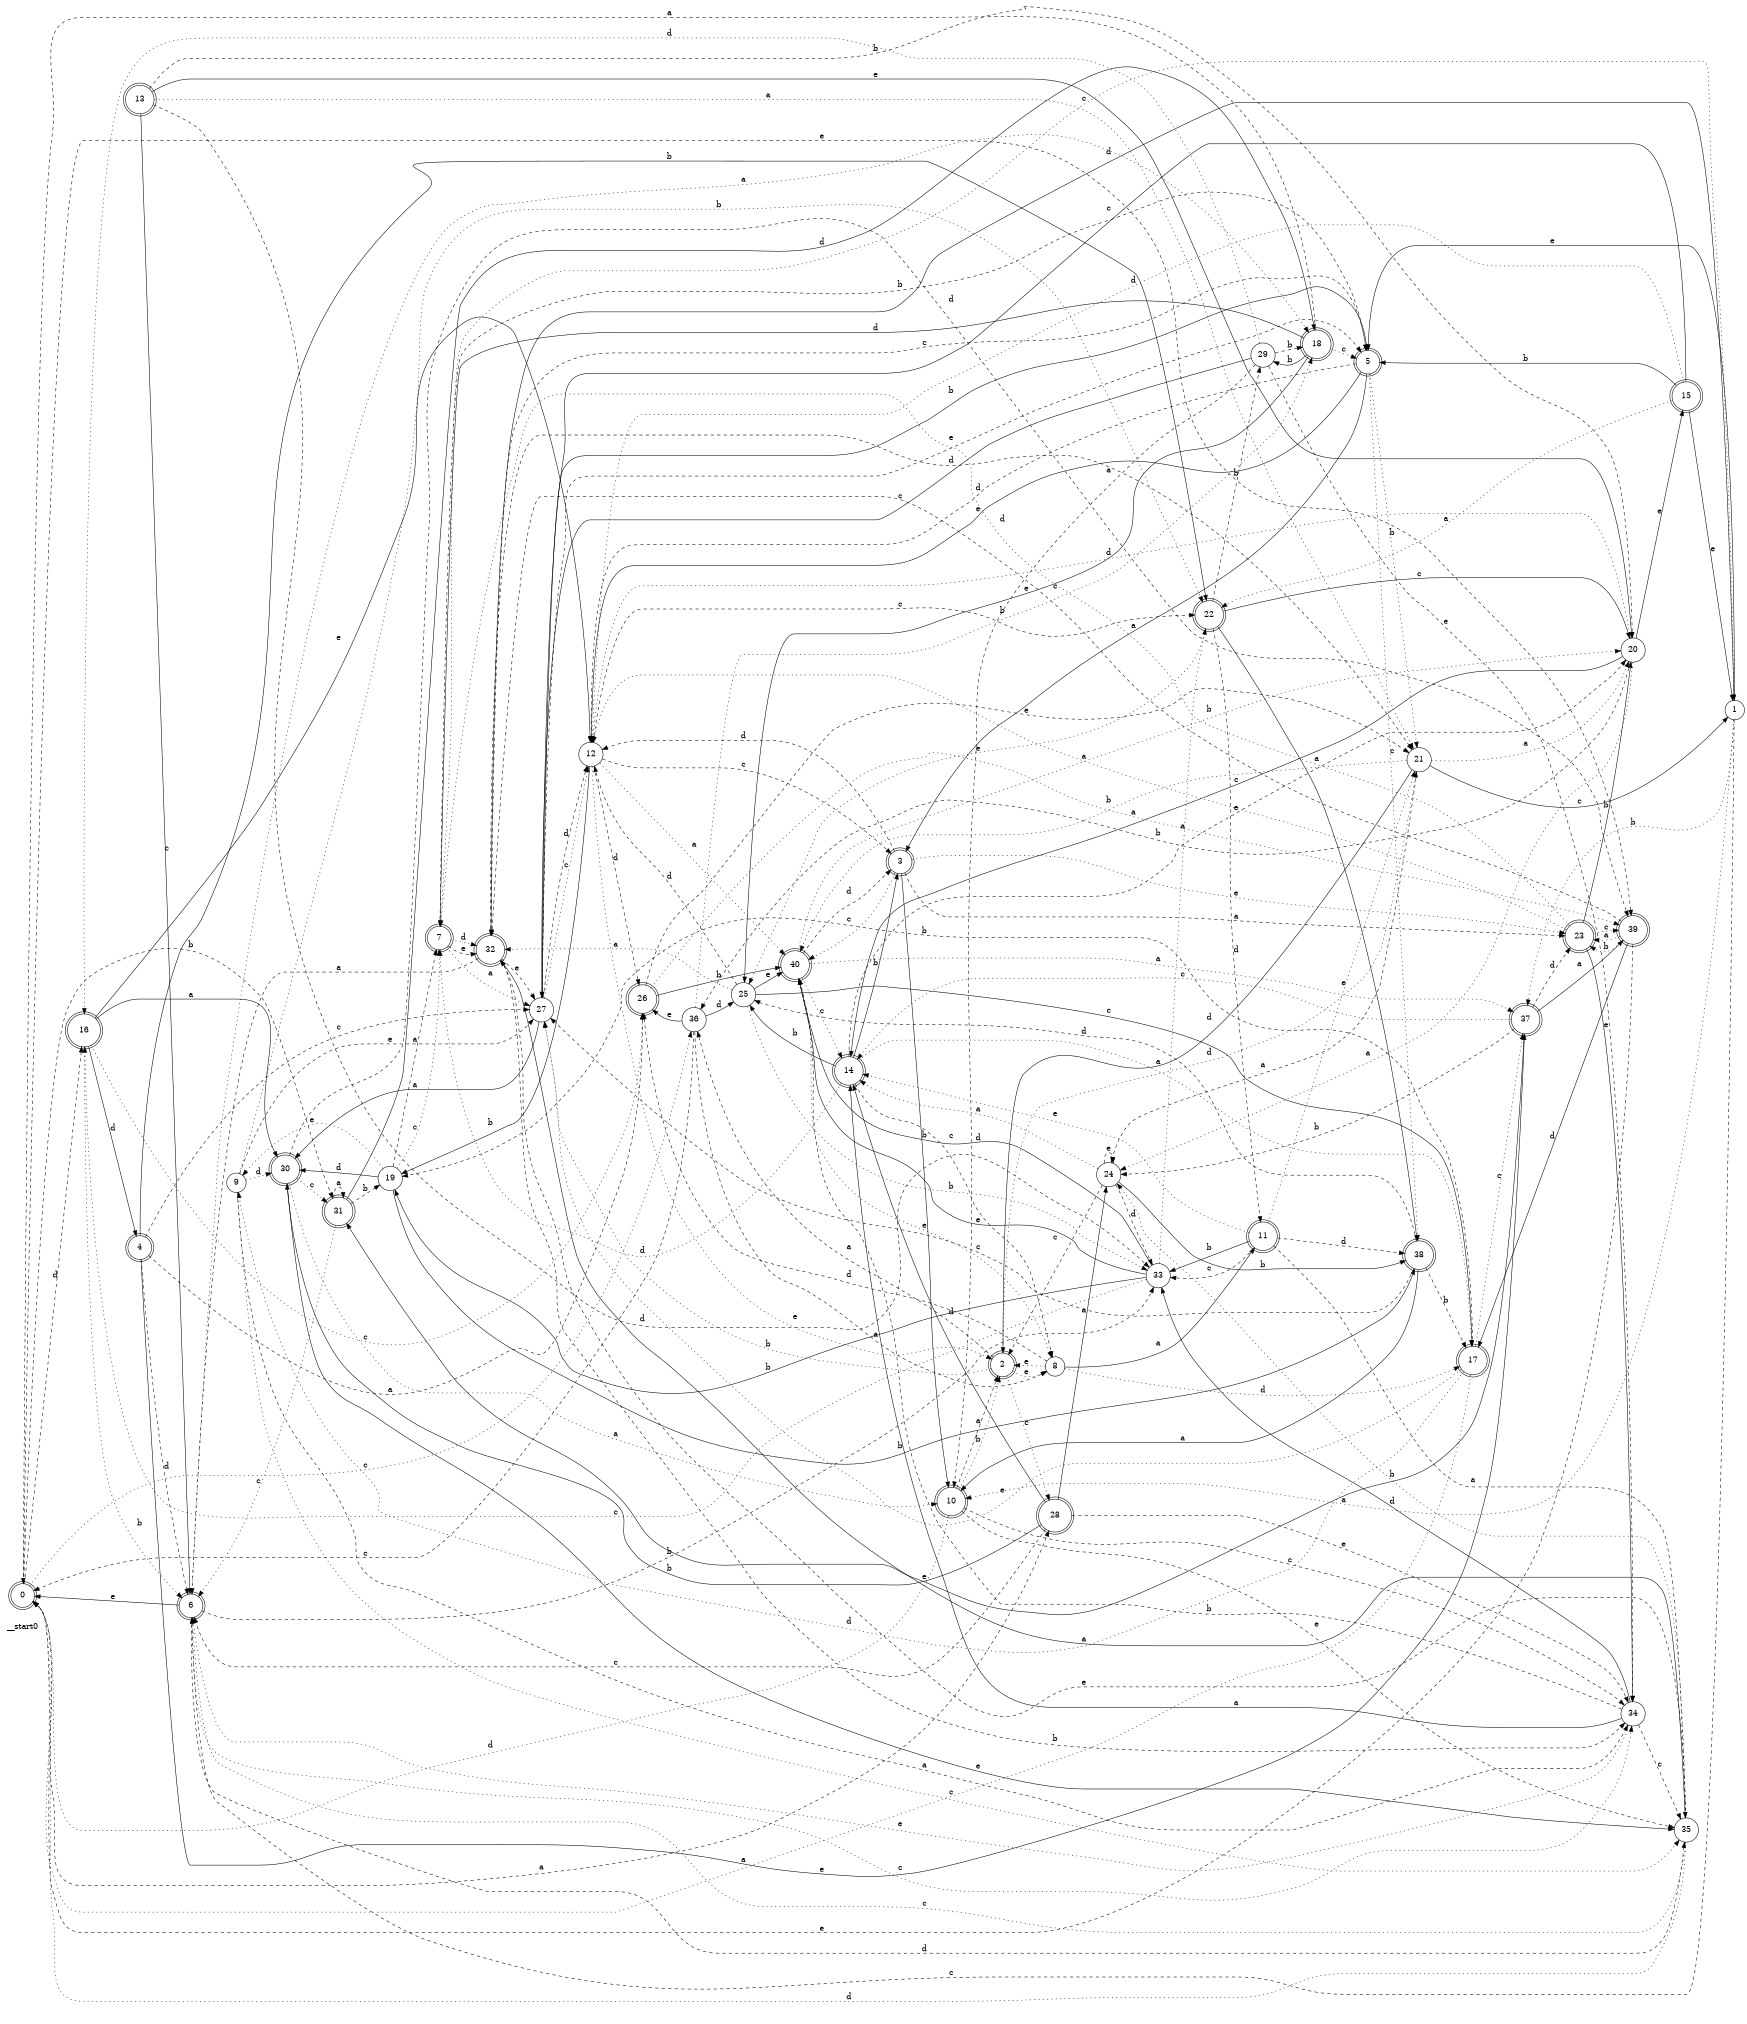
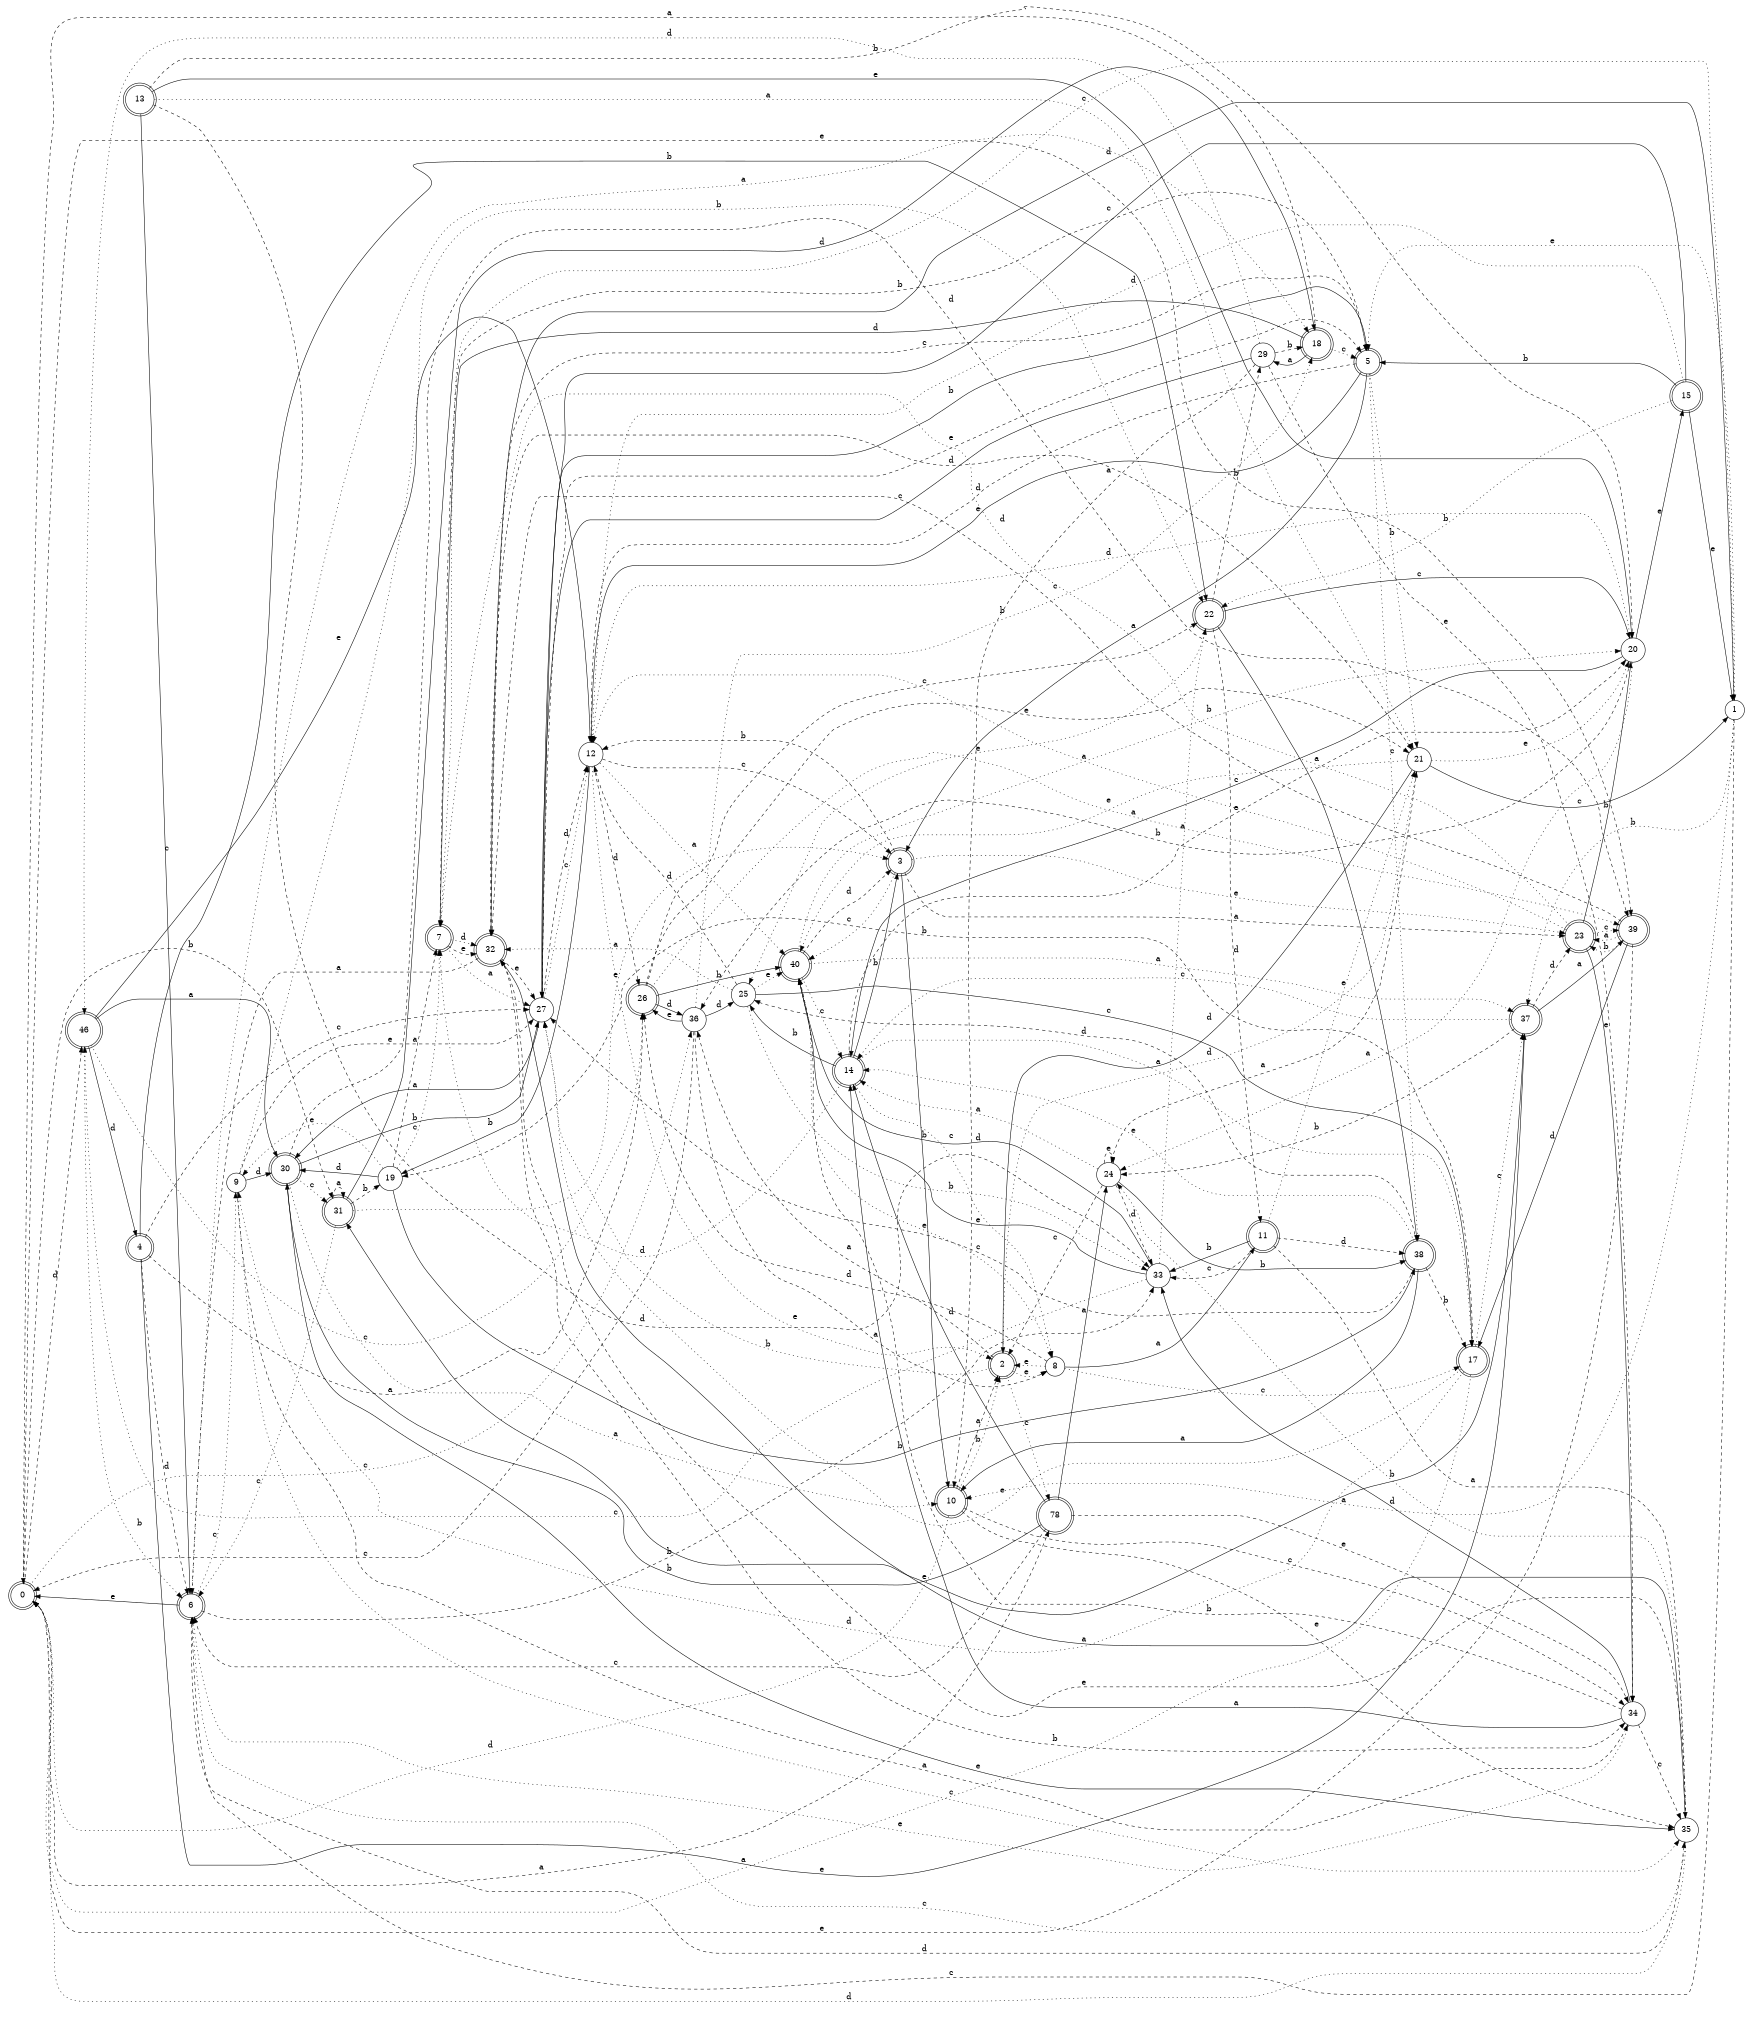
edge "1" -> "5": style solid -> dotted
edge "18" -> "29": label "b" -> "a"
edge "15" -> "22": label "a" -> "b"
edge "12" -> "22": now "26" -> "22"
edge "18" -> "25": removed, label "e"
edge "3" -> "12": label "d" -> "b"
edge "21" -> "20": label "a" -> "e"
edge "21" -> "40": label "b" -> "e"
edge "25" -> "40": style solid -> dotted
edge "26" -> "36": added, label "d"
node "16": label "16" -> "46"
edge "31" -> "3": added, label "e"
edge "30" -> "27": added, label "b"
edge "11" -> "14": now "38" -> "14"
edge "9" -> "30": style dotted -> solid
edge "14" -> "8": style dashed -> dotted
edge "33" -> "19": removed, label "b"
edge "8" -> "17": label "d" -> "c"
node "28": label "28" -> "78"
node "__start0": removed
edge "6" -> "34": now "6" -> "9"
